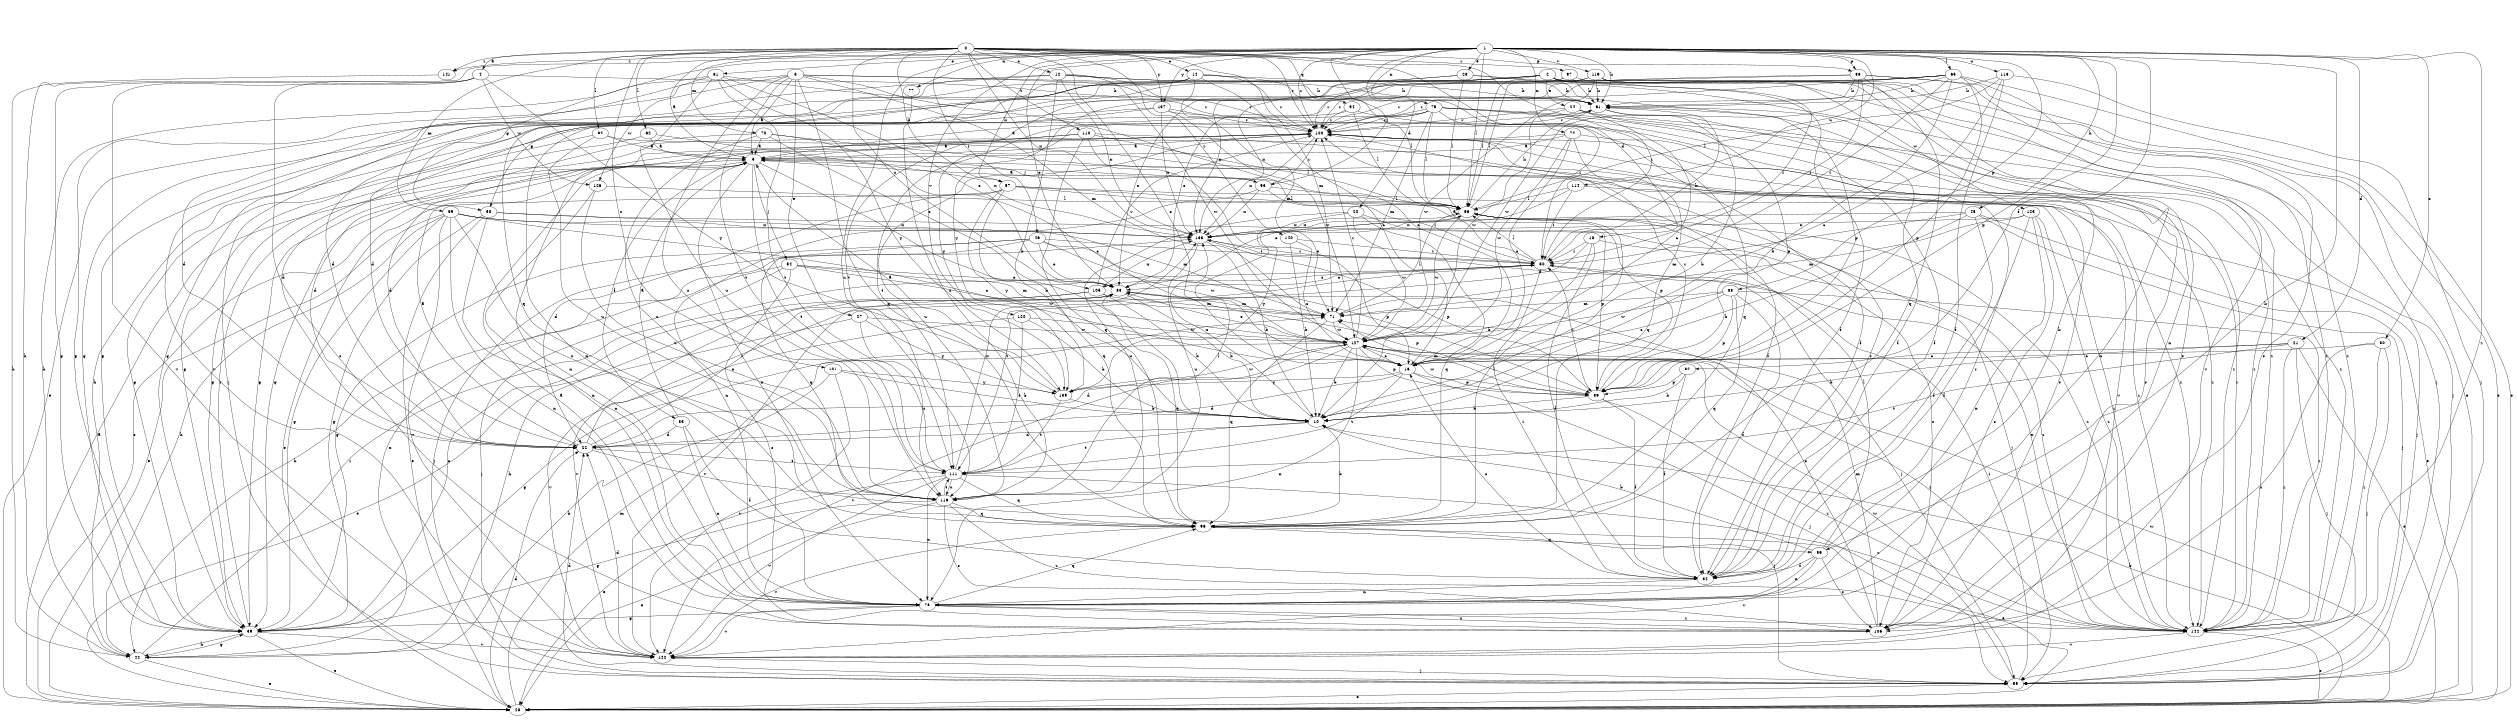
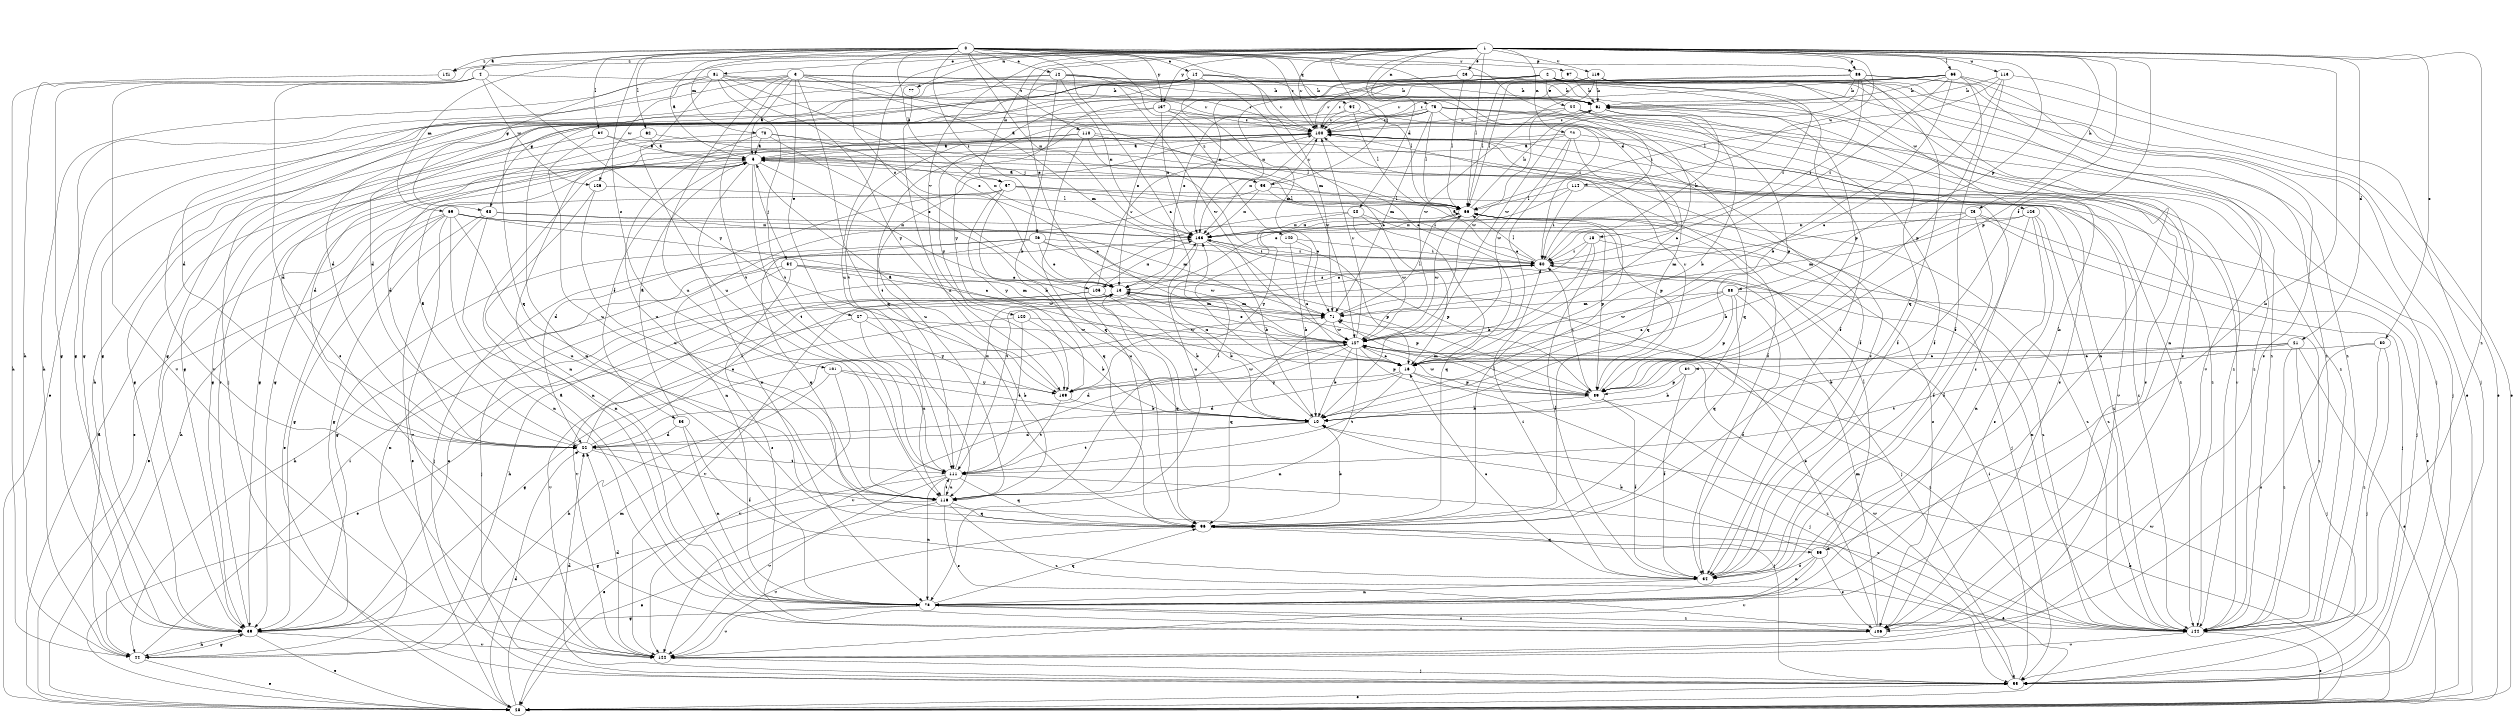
edge "1" -> "61": now "81" -> "61"
node "83": label "83" -> "13"
